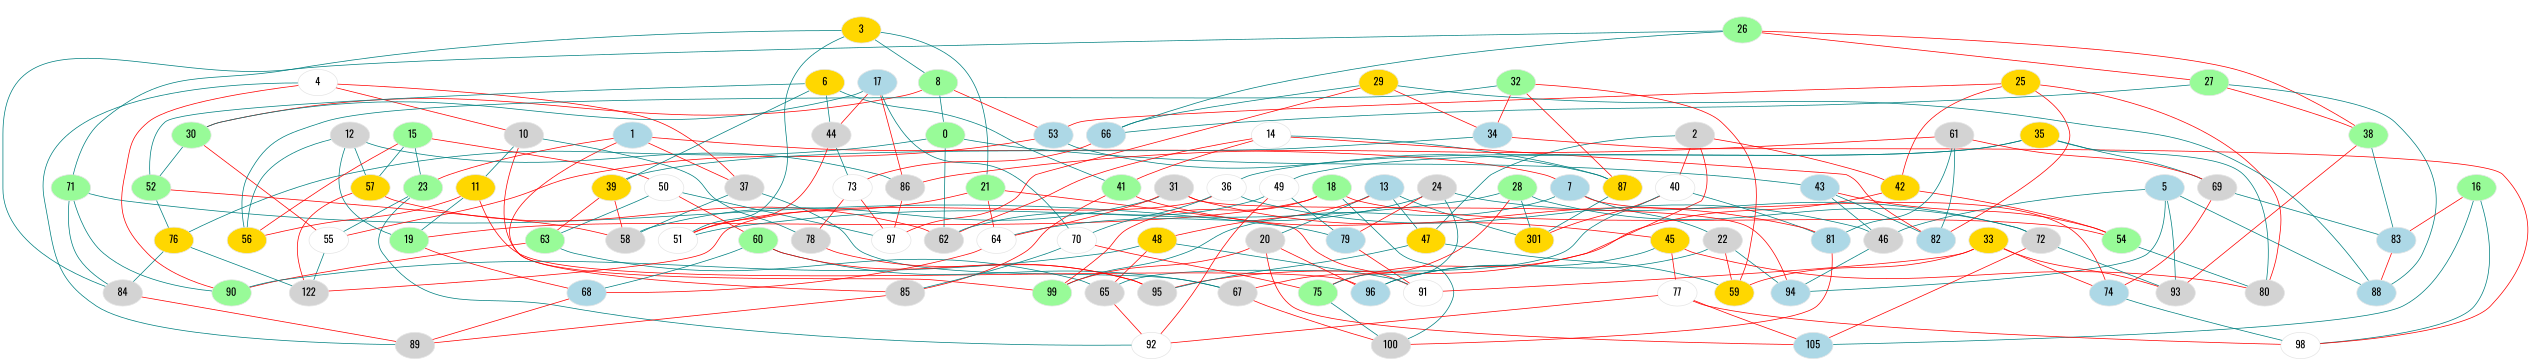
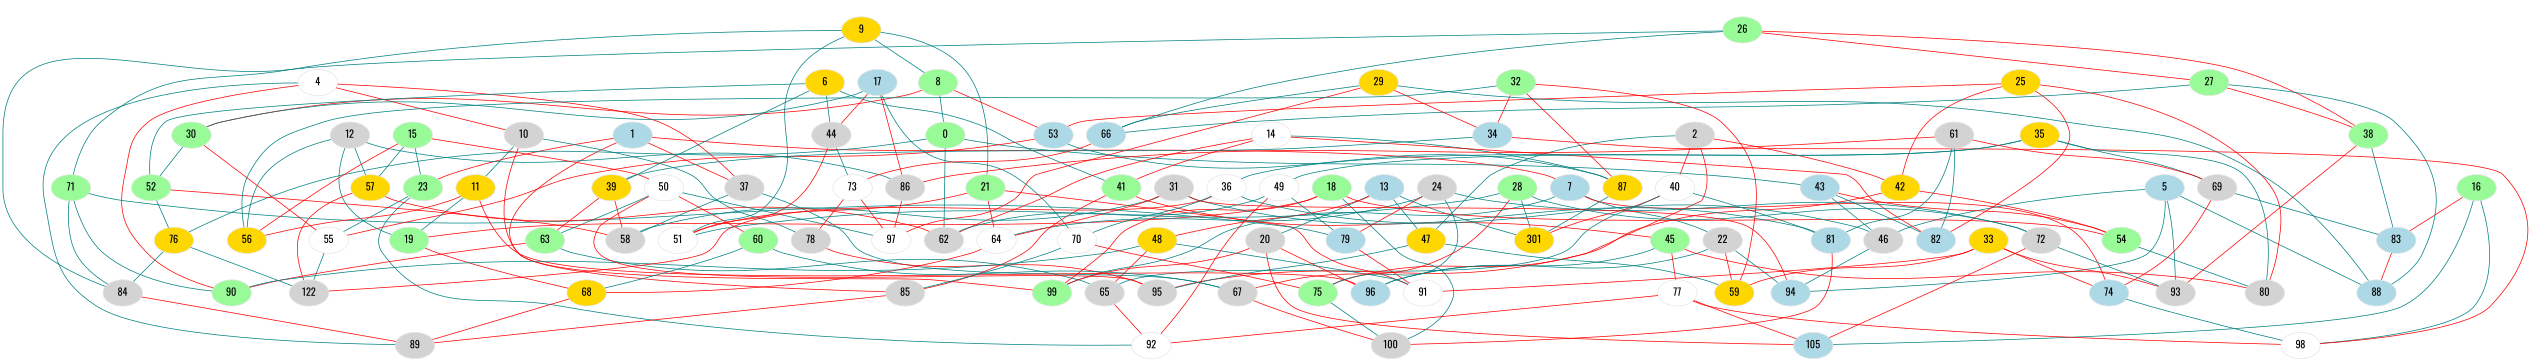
node "3": label "3" -> "9"
edge "31" -- "81": color red -> teal
node "45": fillcolor gold -> palegreen
edge "60" -- "95": now "50" -- "95"
node "68": fillcolor lightblue -> gold
